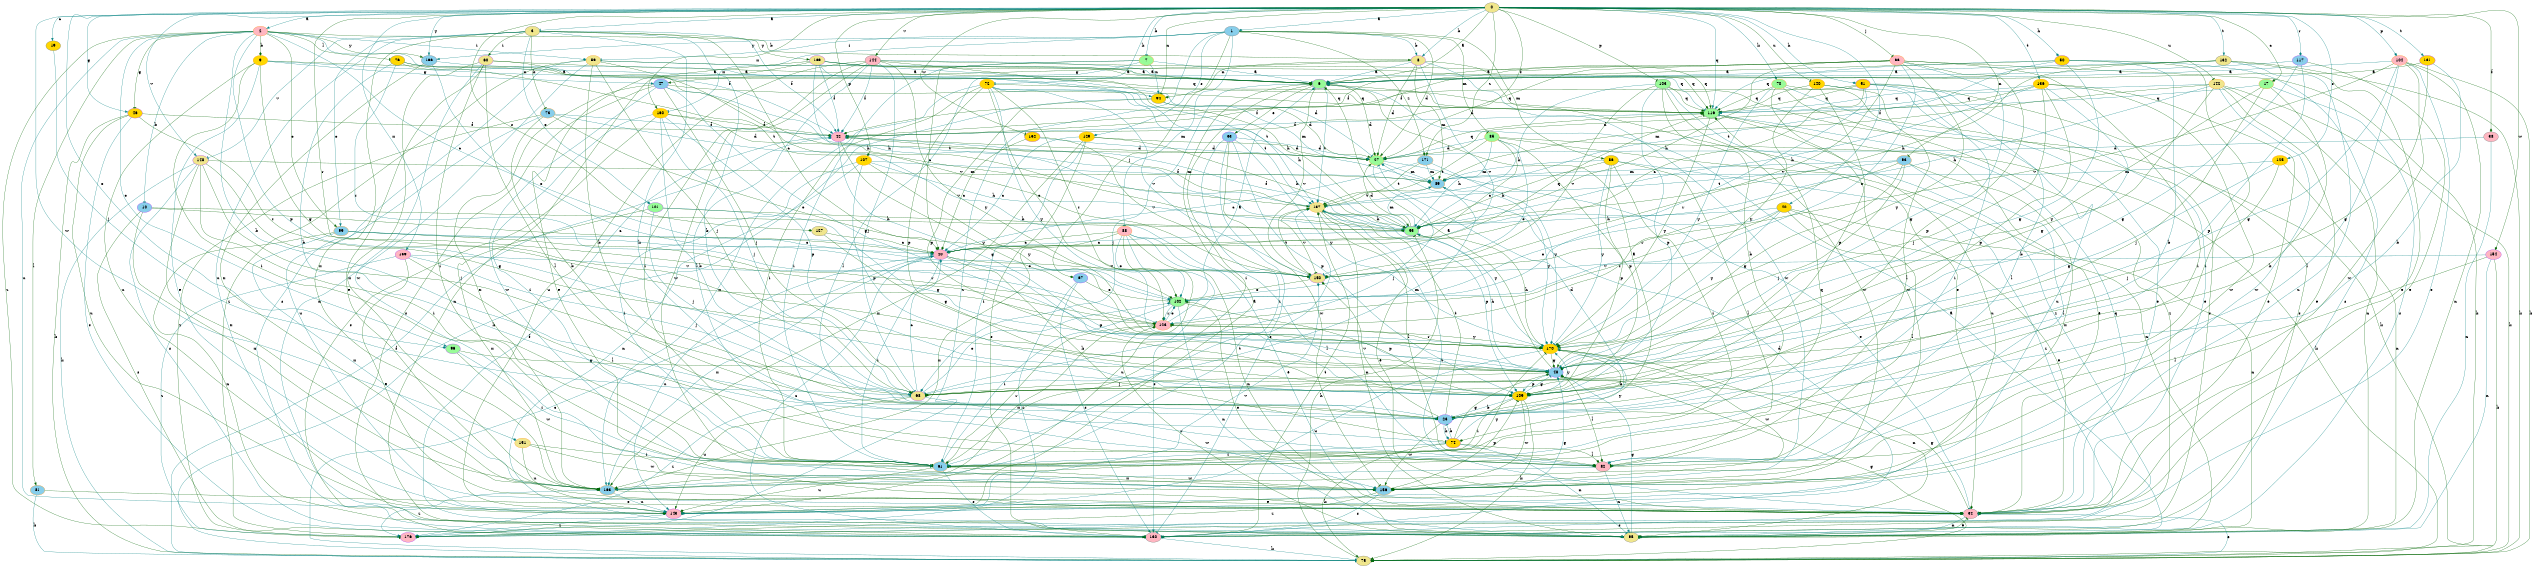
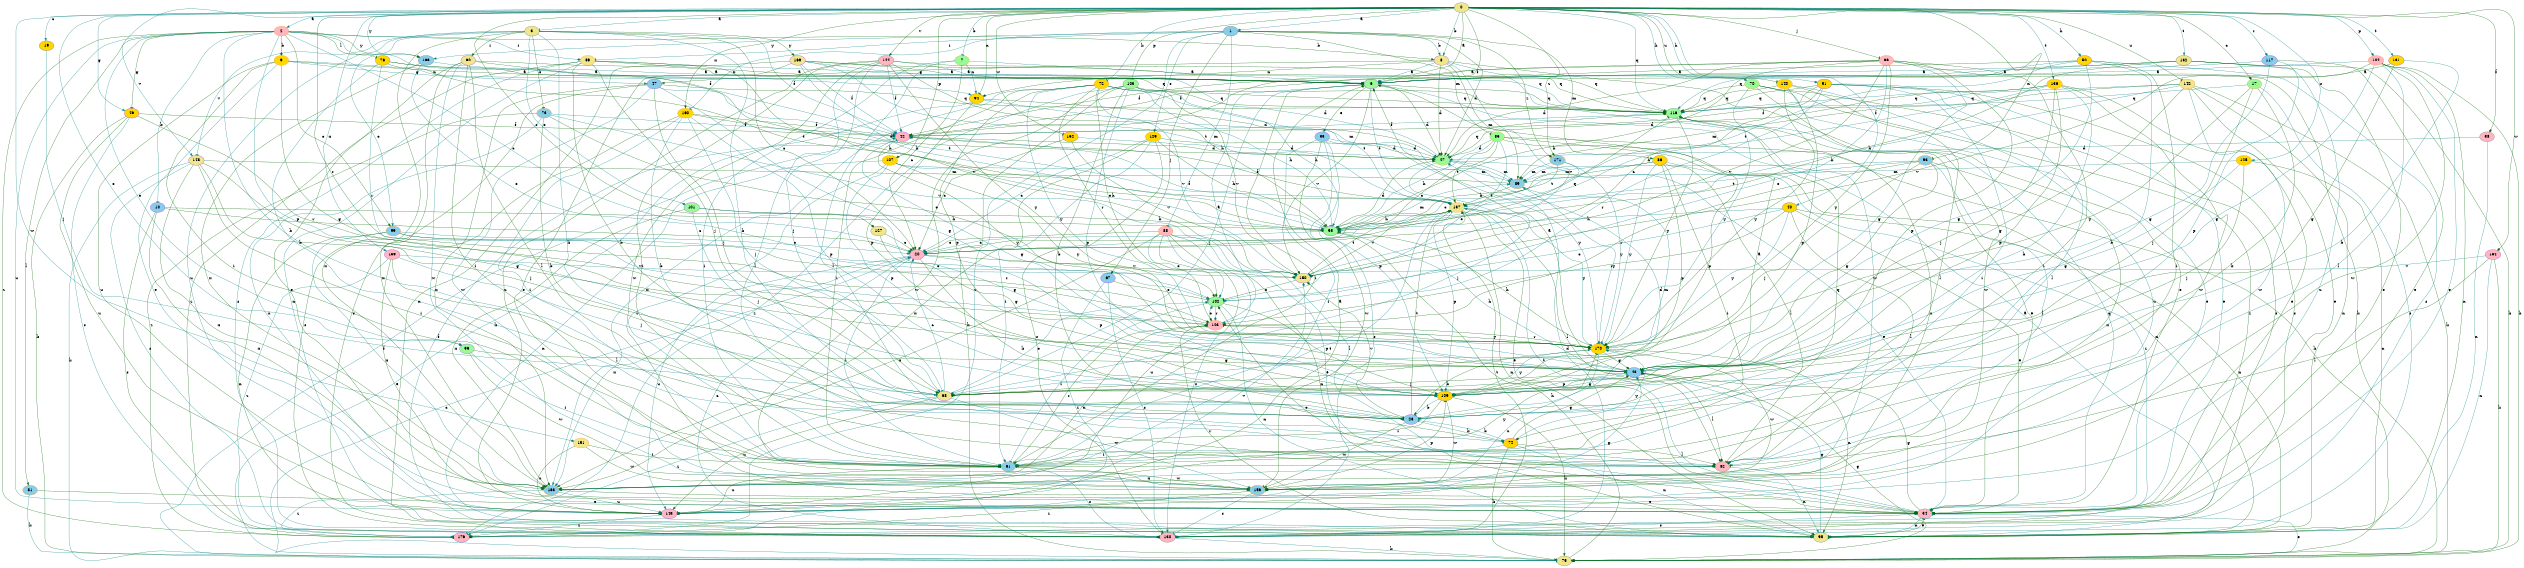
edge "95" -> "6": reversed
